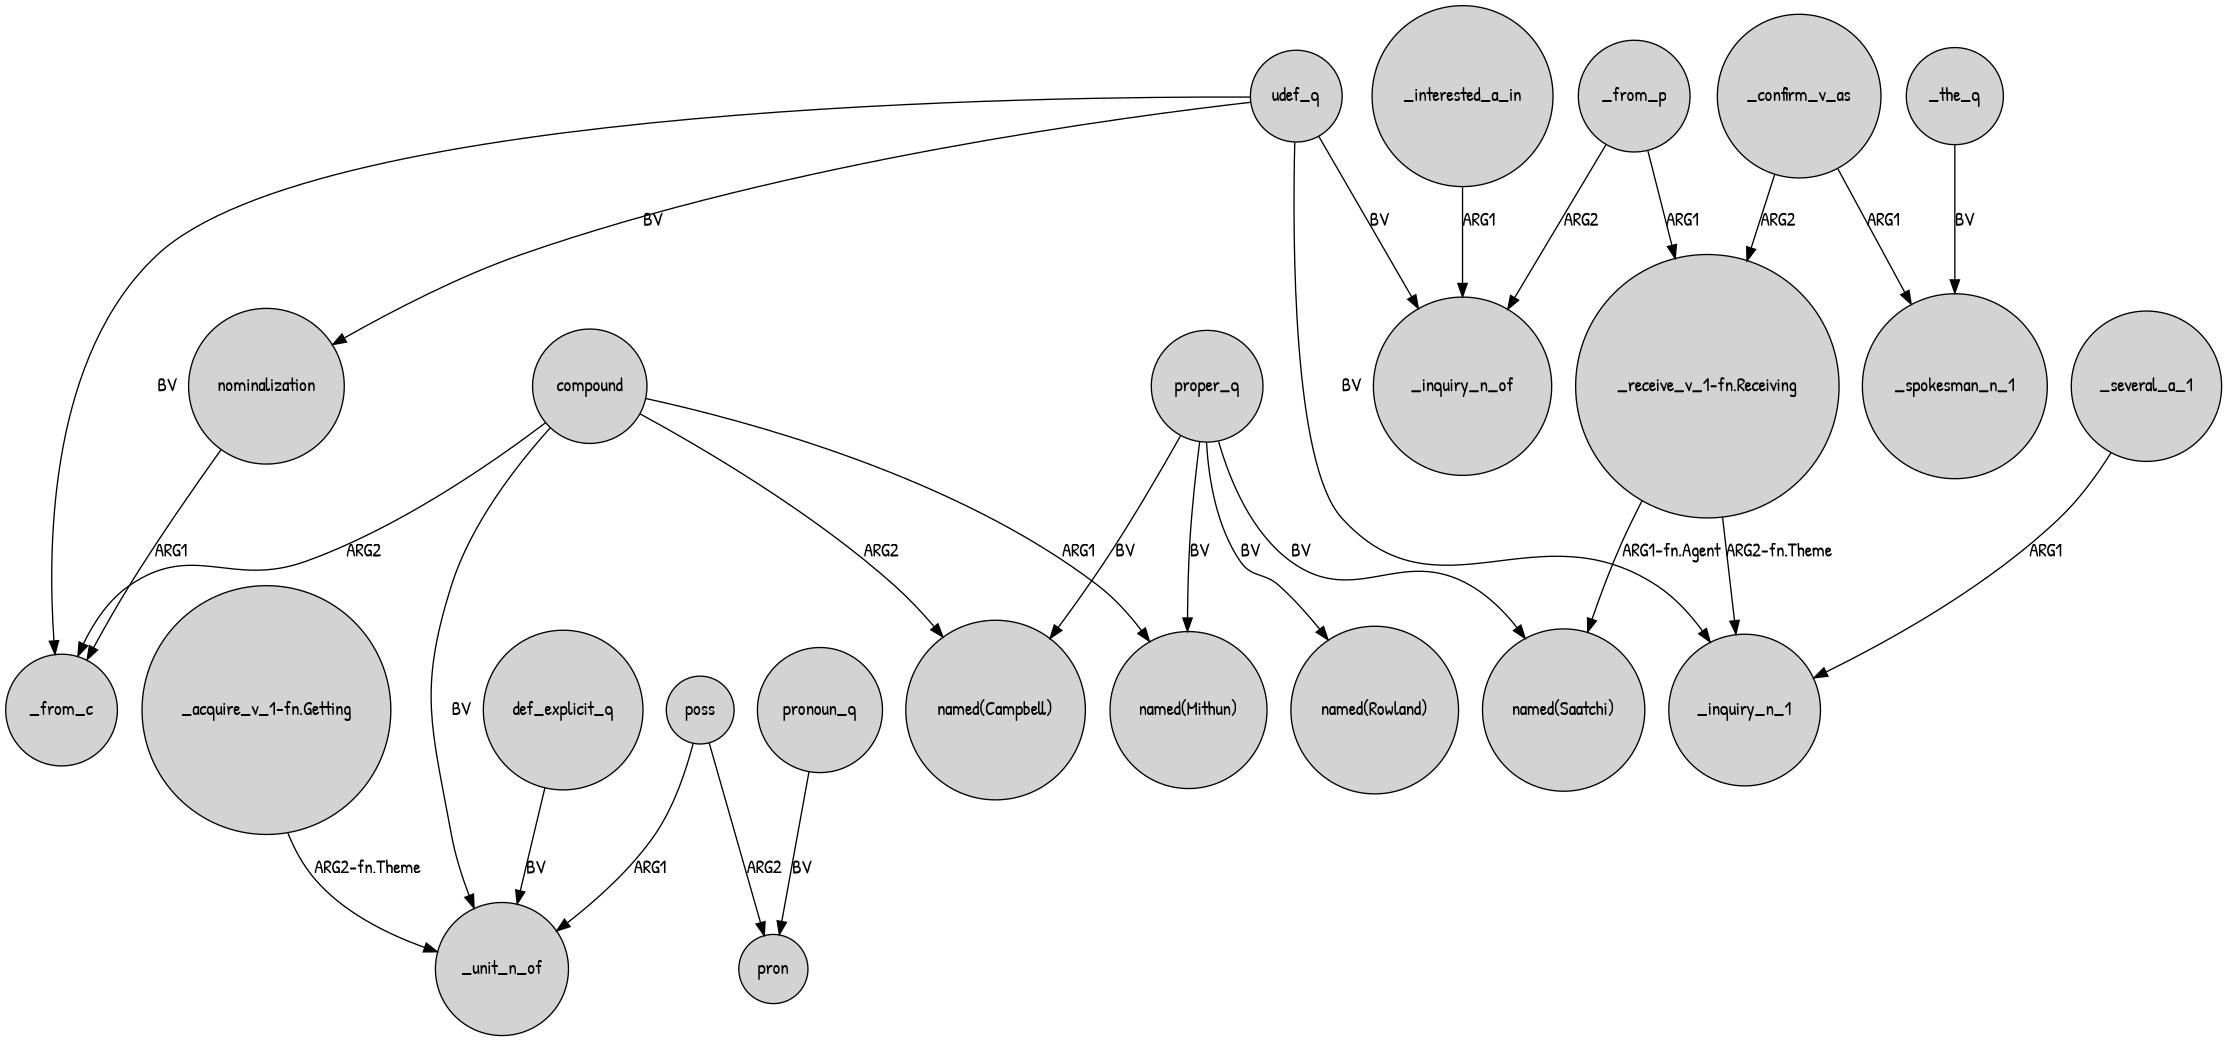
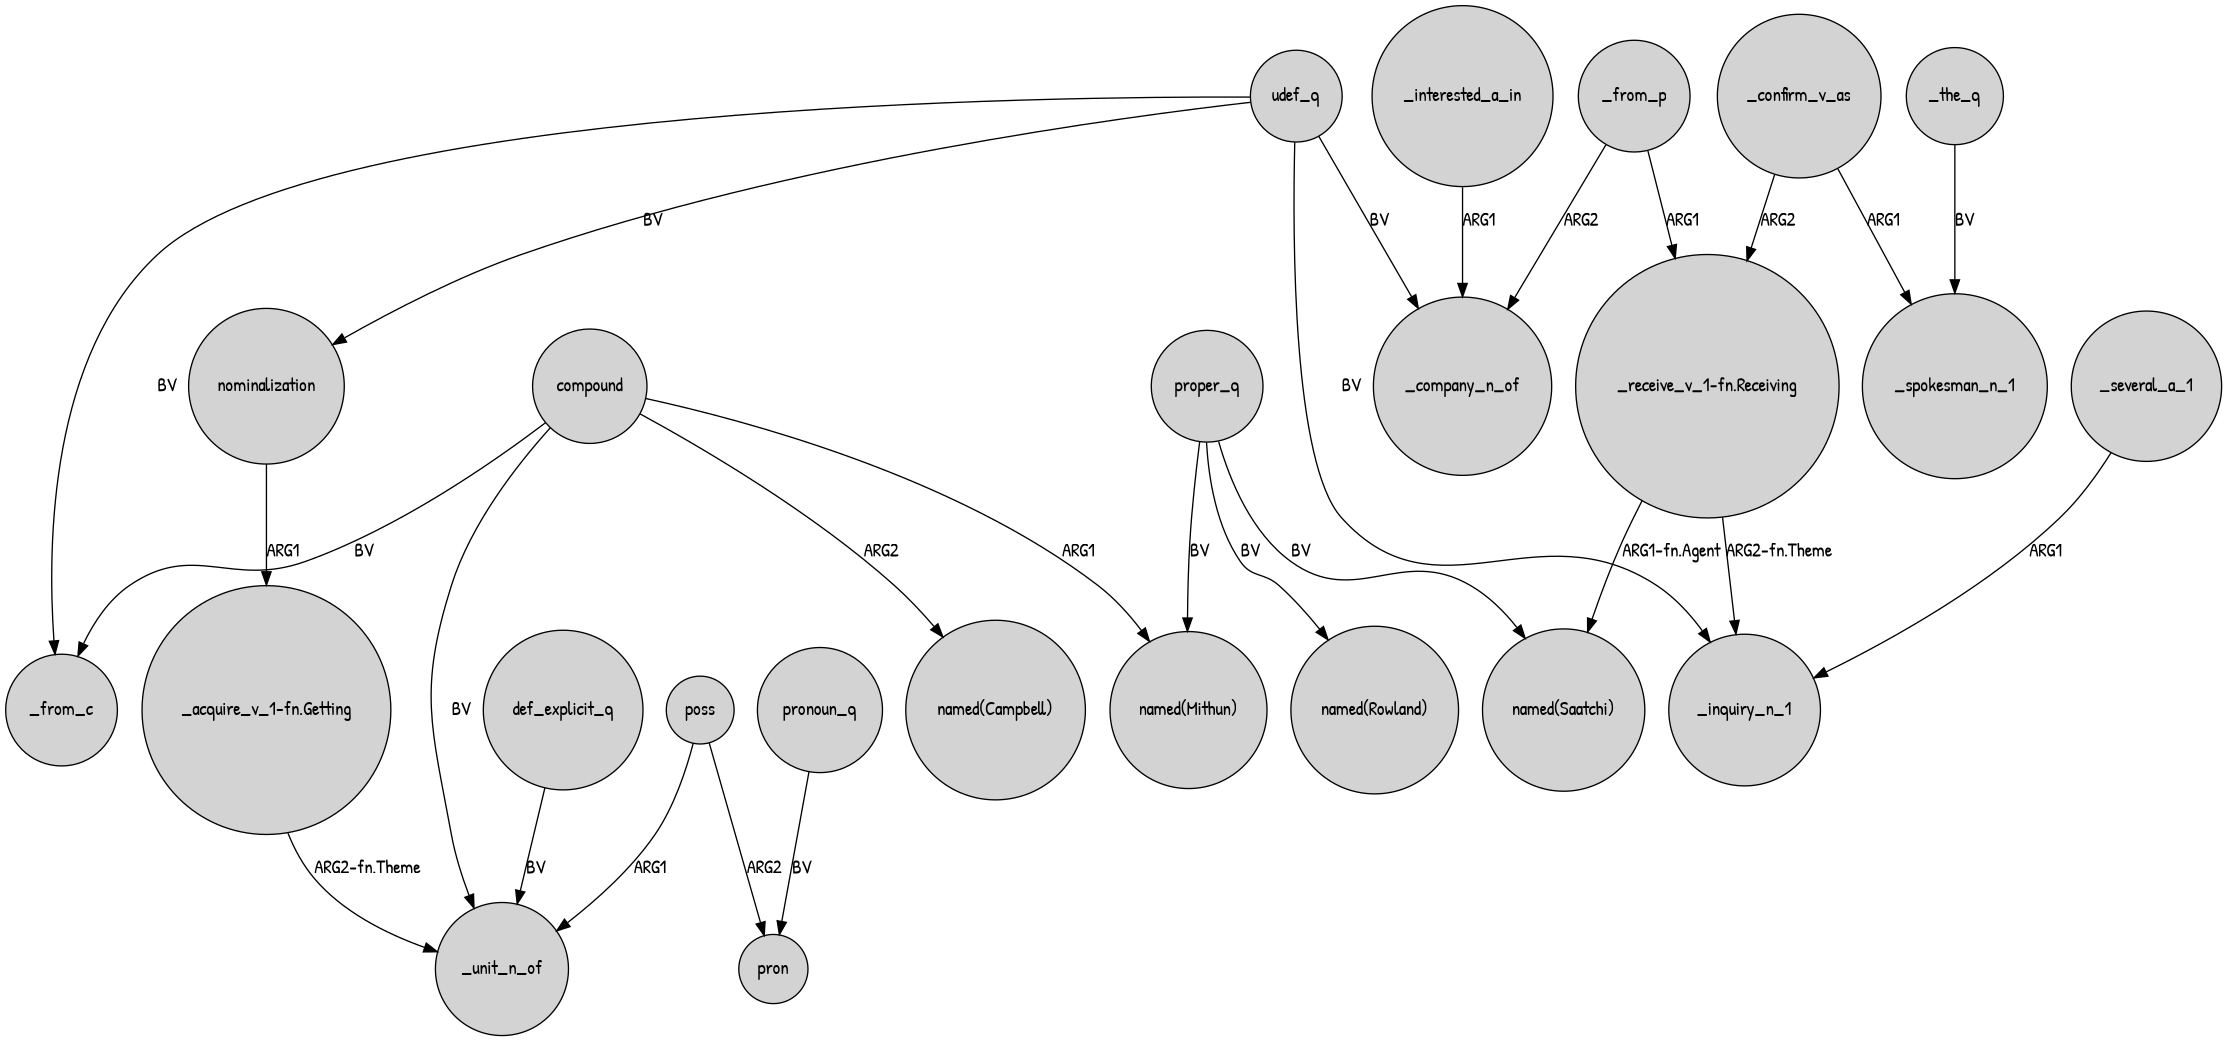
node "_inquiry_n_of": label "_inquiry_n_of" -> "_company_n_of"
edge "proper_q" -> "named(Campbell)": removed, label "BV"
edge "nominalization" -> "_from_c": now "nominalization" -> "_acquire_v_1-fn.Getting"
edge "compound" -> "_from_c": label "ARG2" -> "BV"
